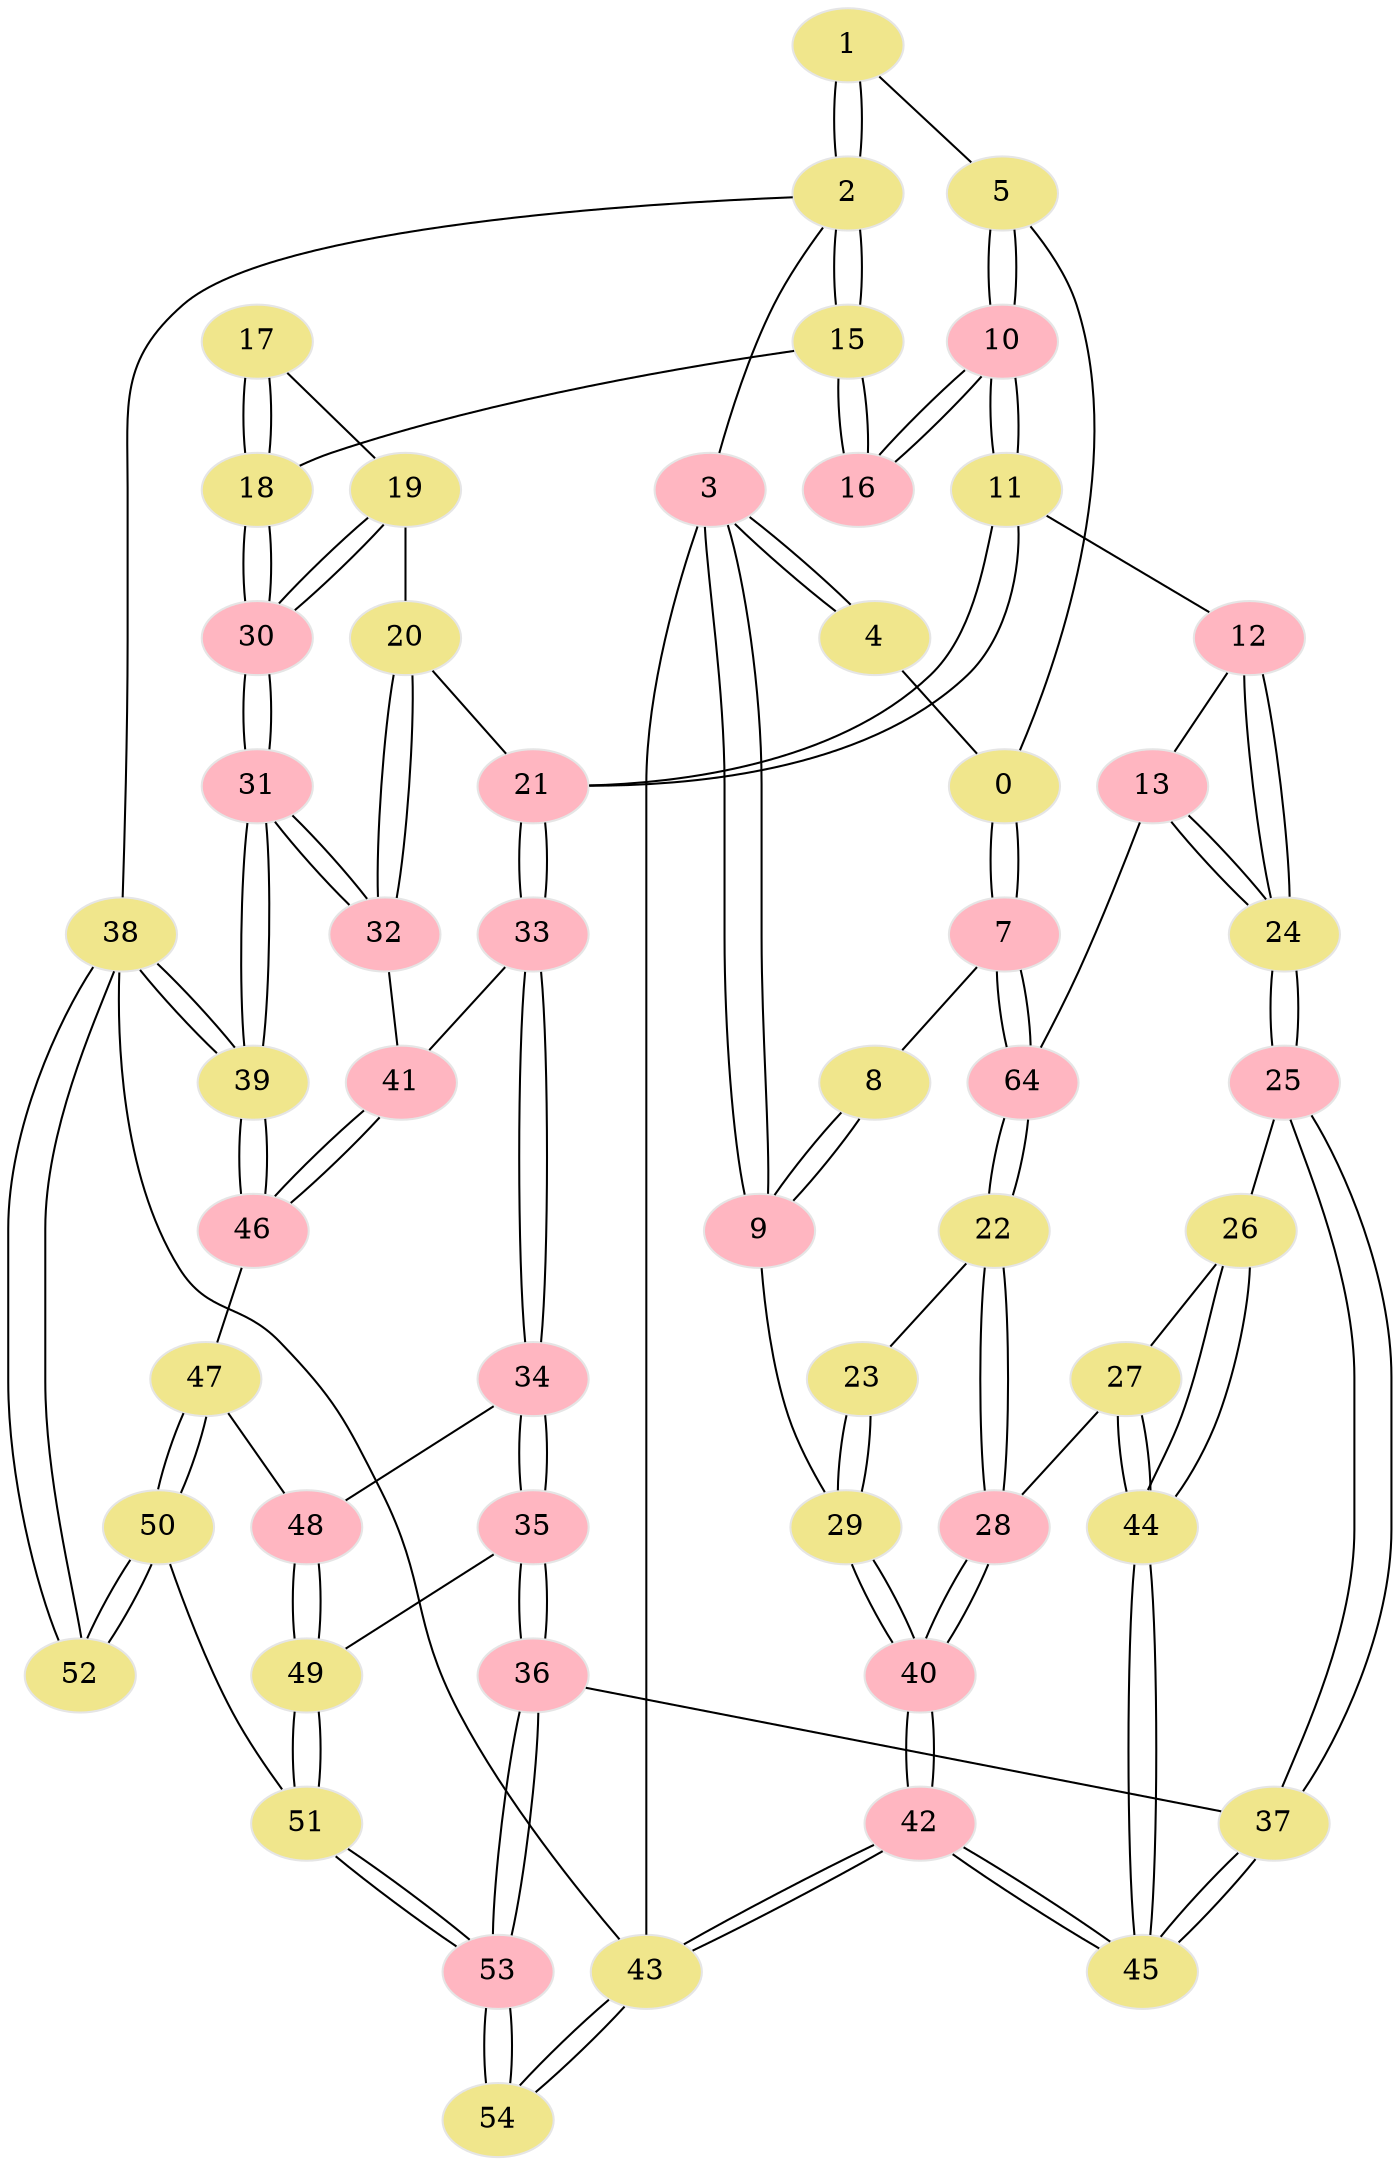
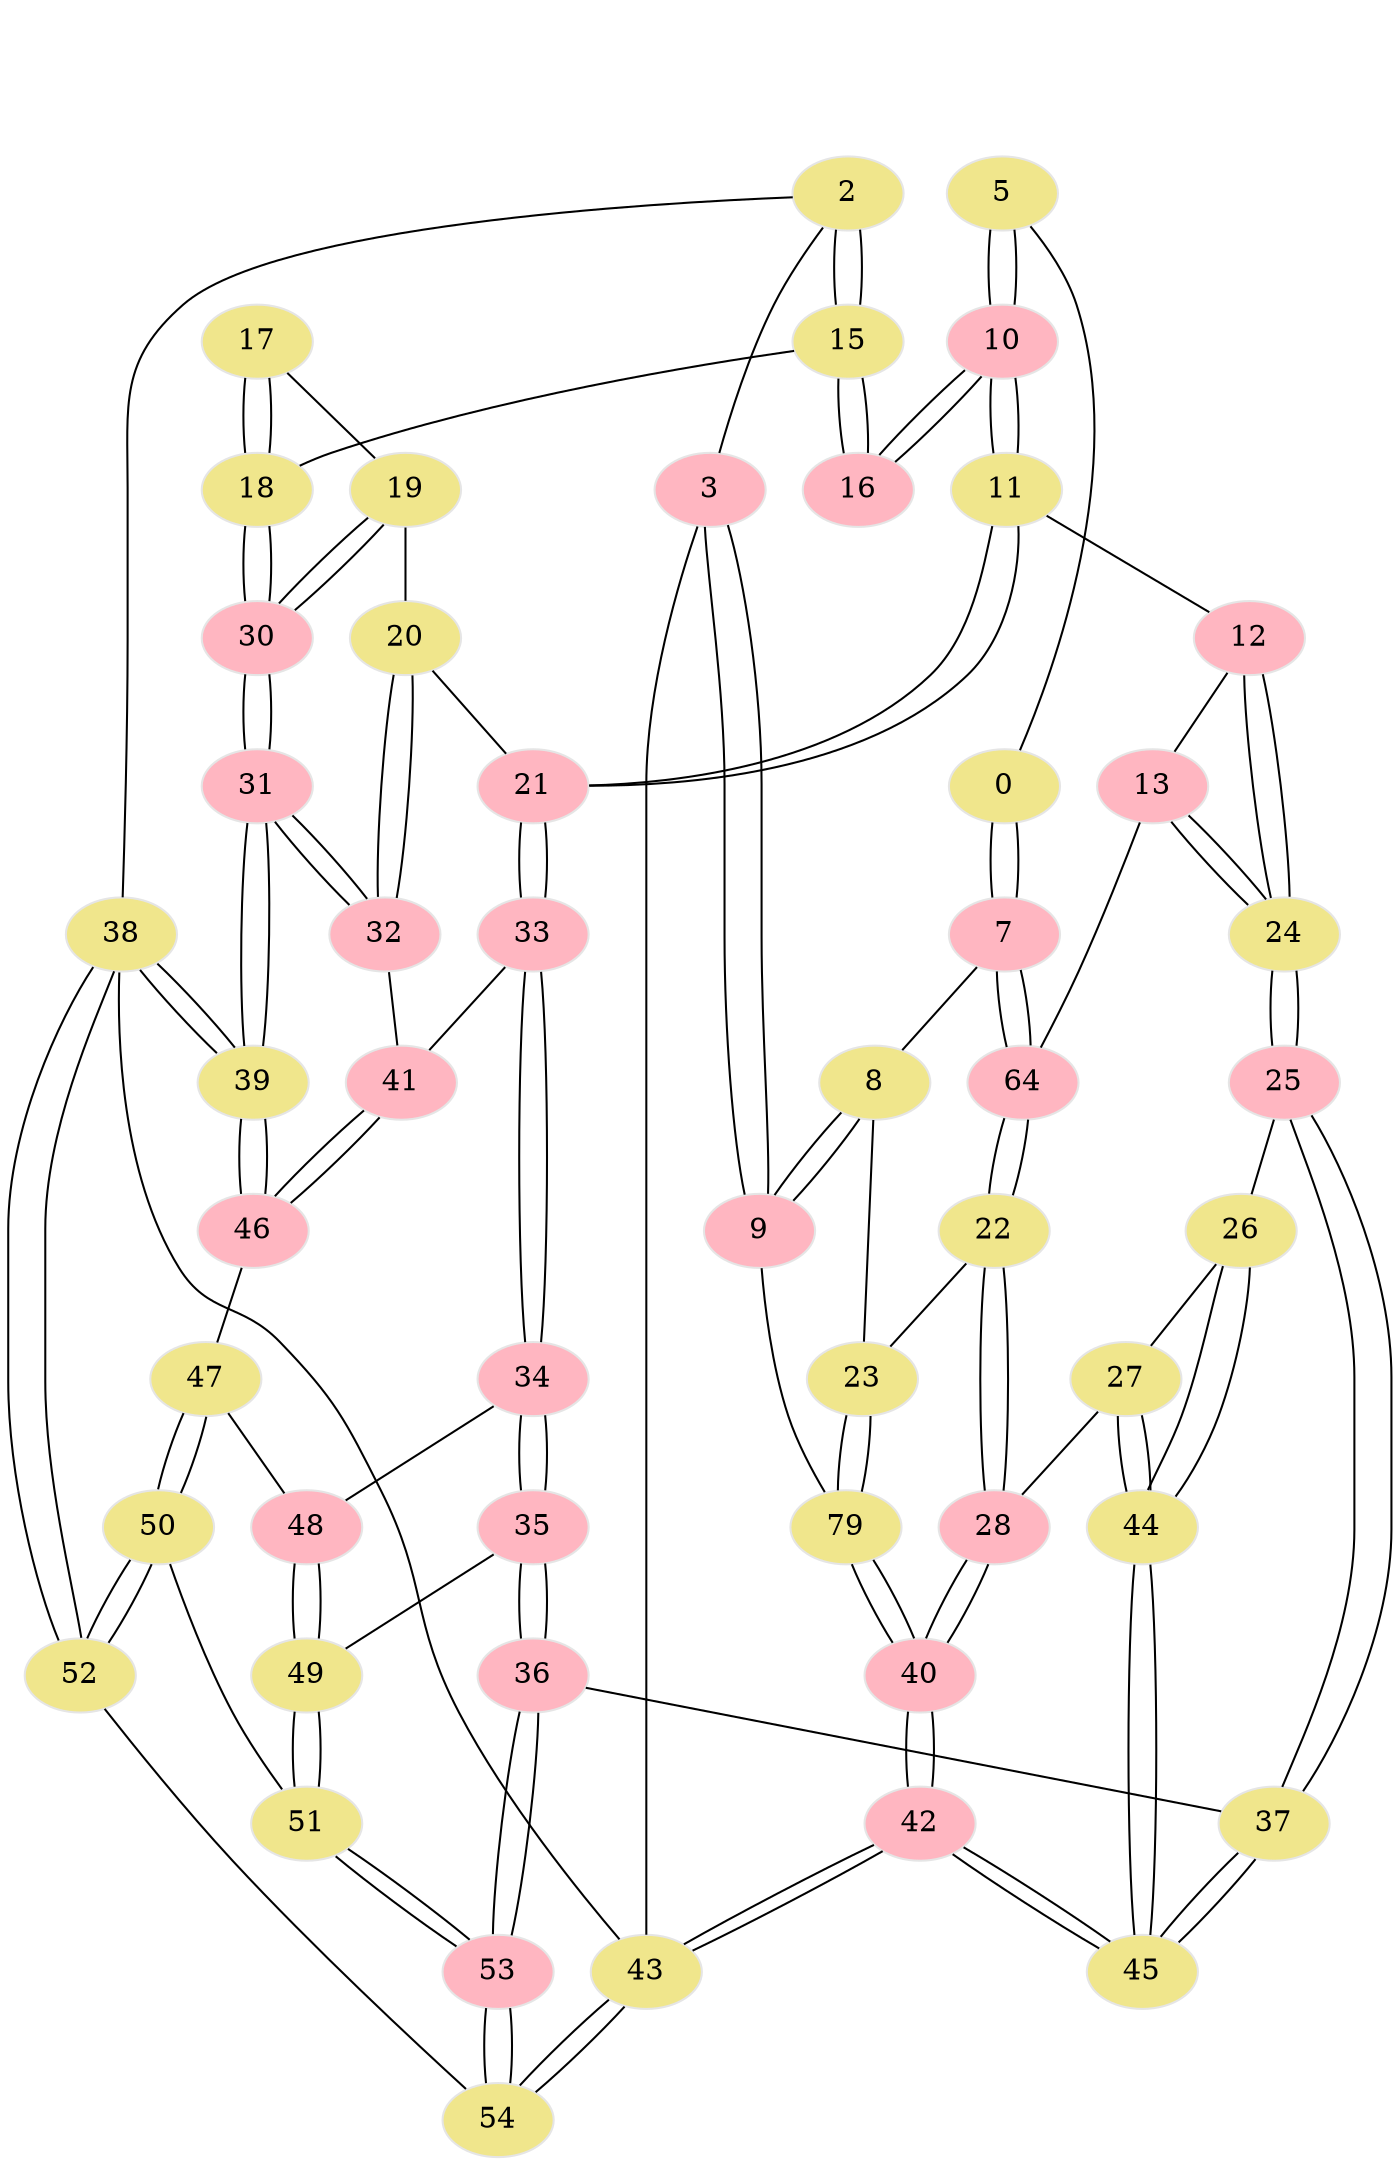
node "1": removed
node "4": removed
edge "8" -- "23": added
node "29": label "29" -> "79"
edge "52" -- "54": added
